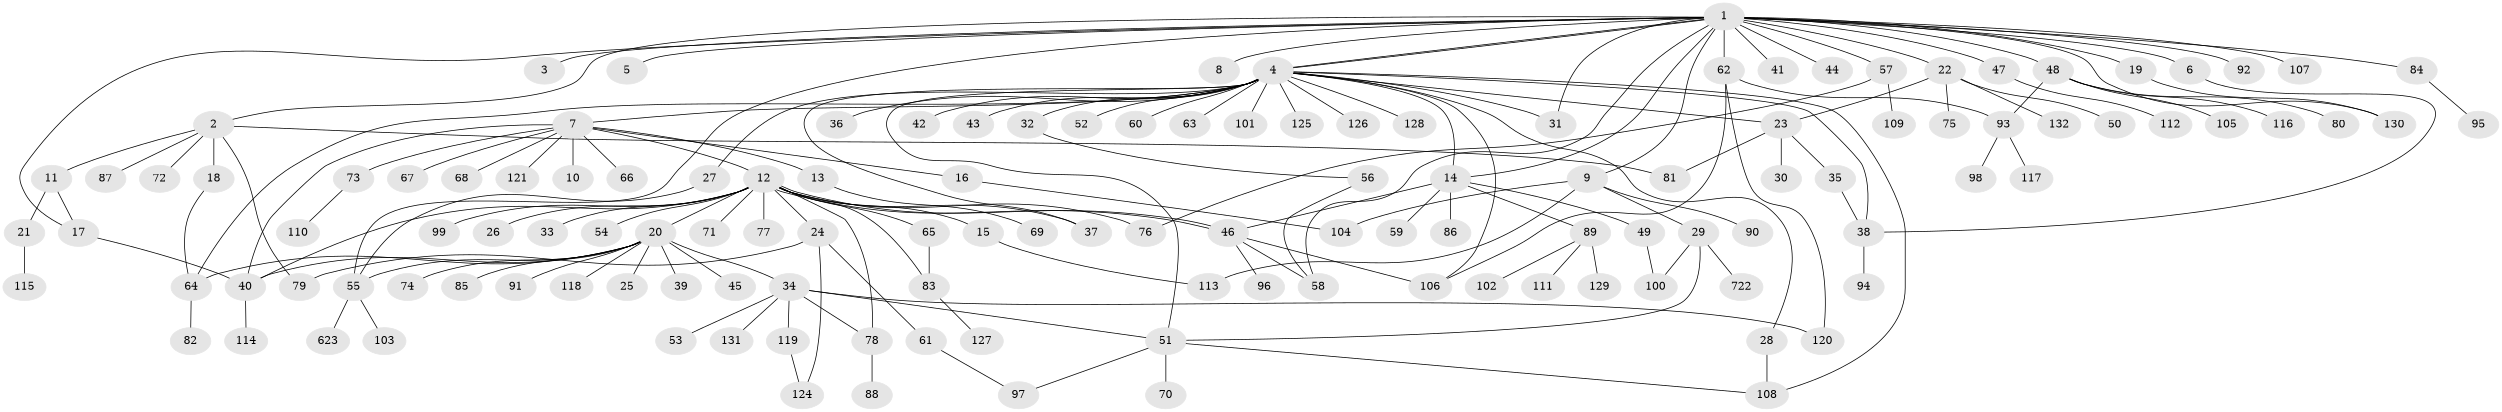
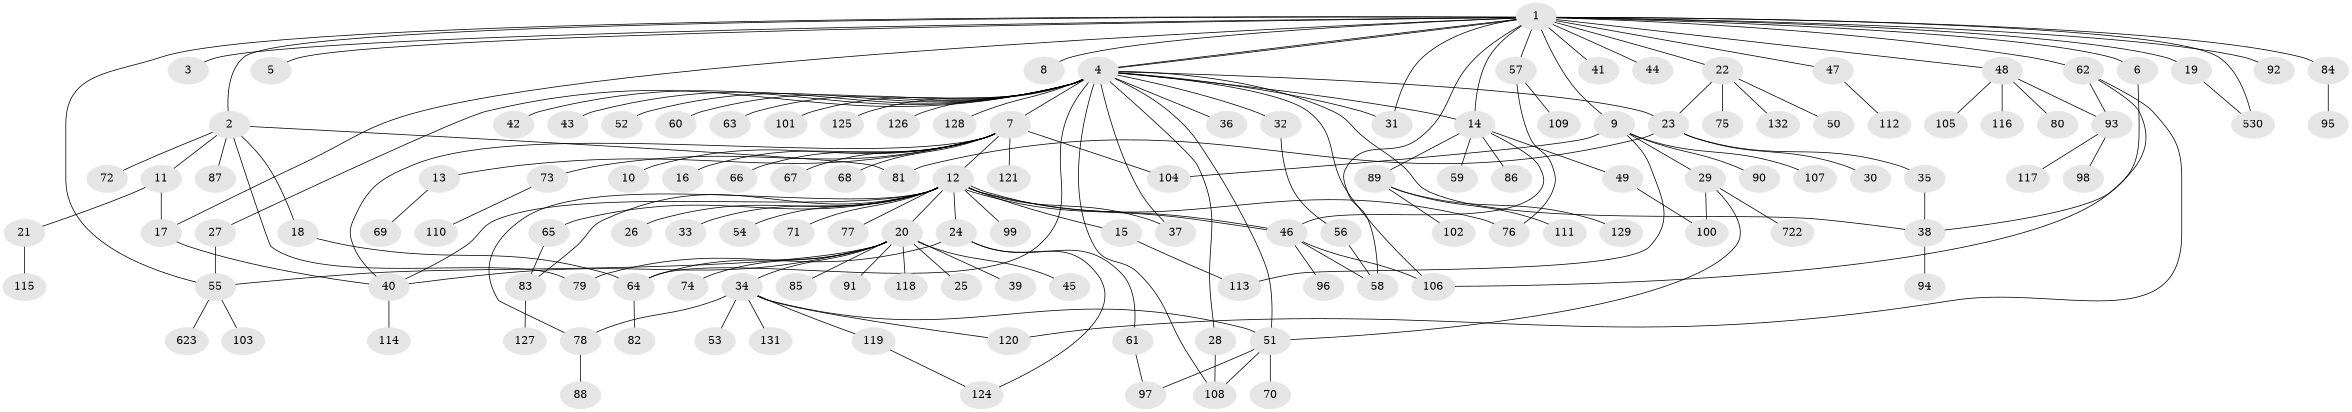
edge "1" -- "107": now "9" -- "107"
node "130": label "130" -> "530"
edge "16" -- "104": now "7" -- "104"
